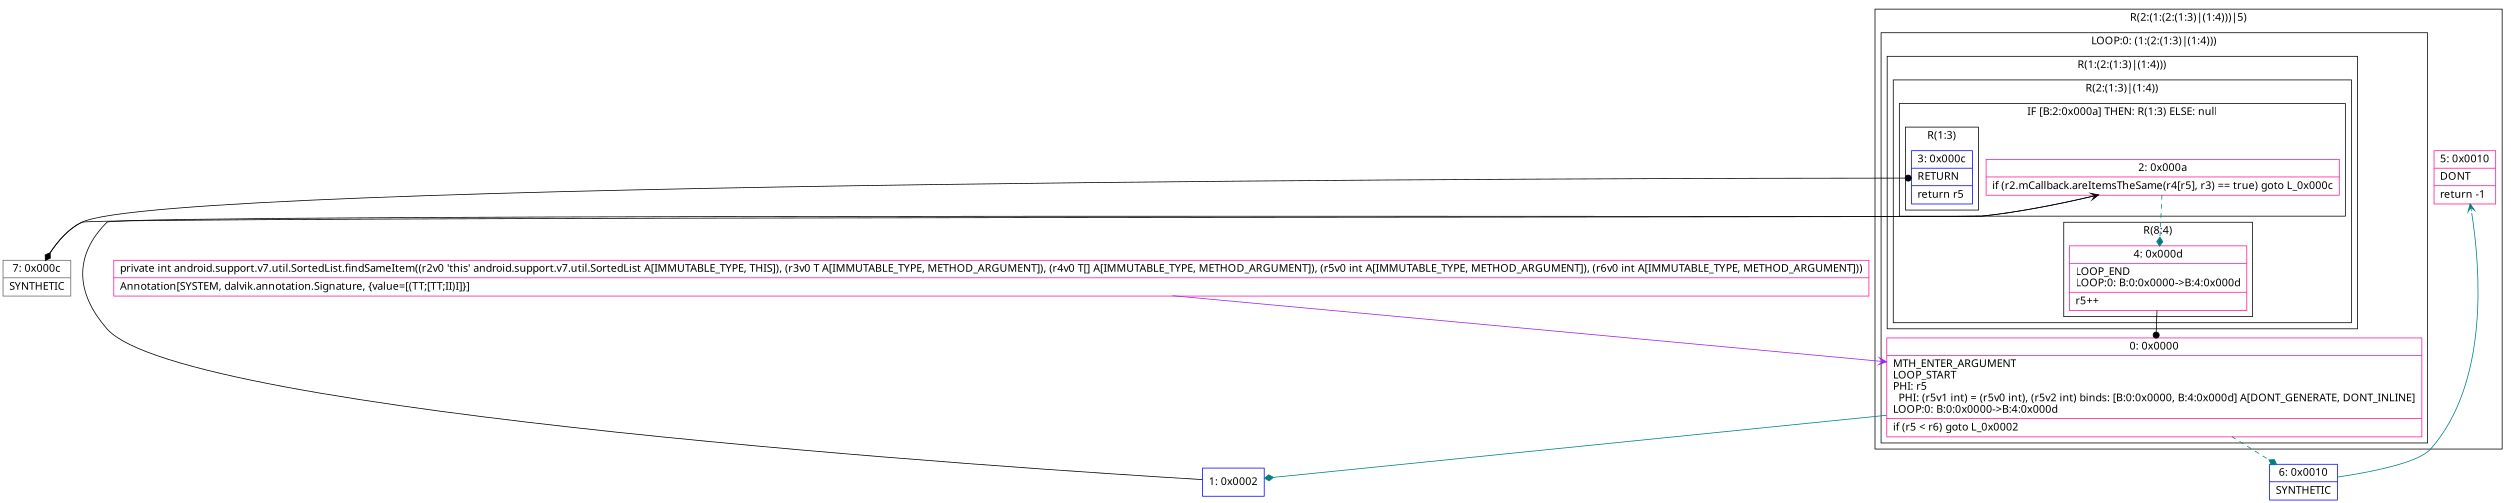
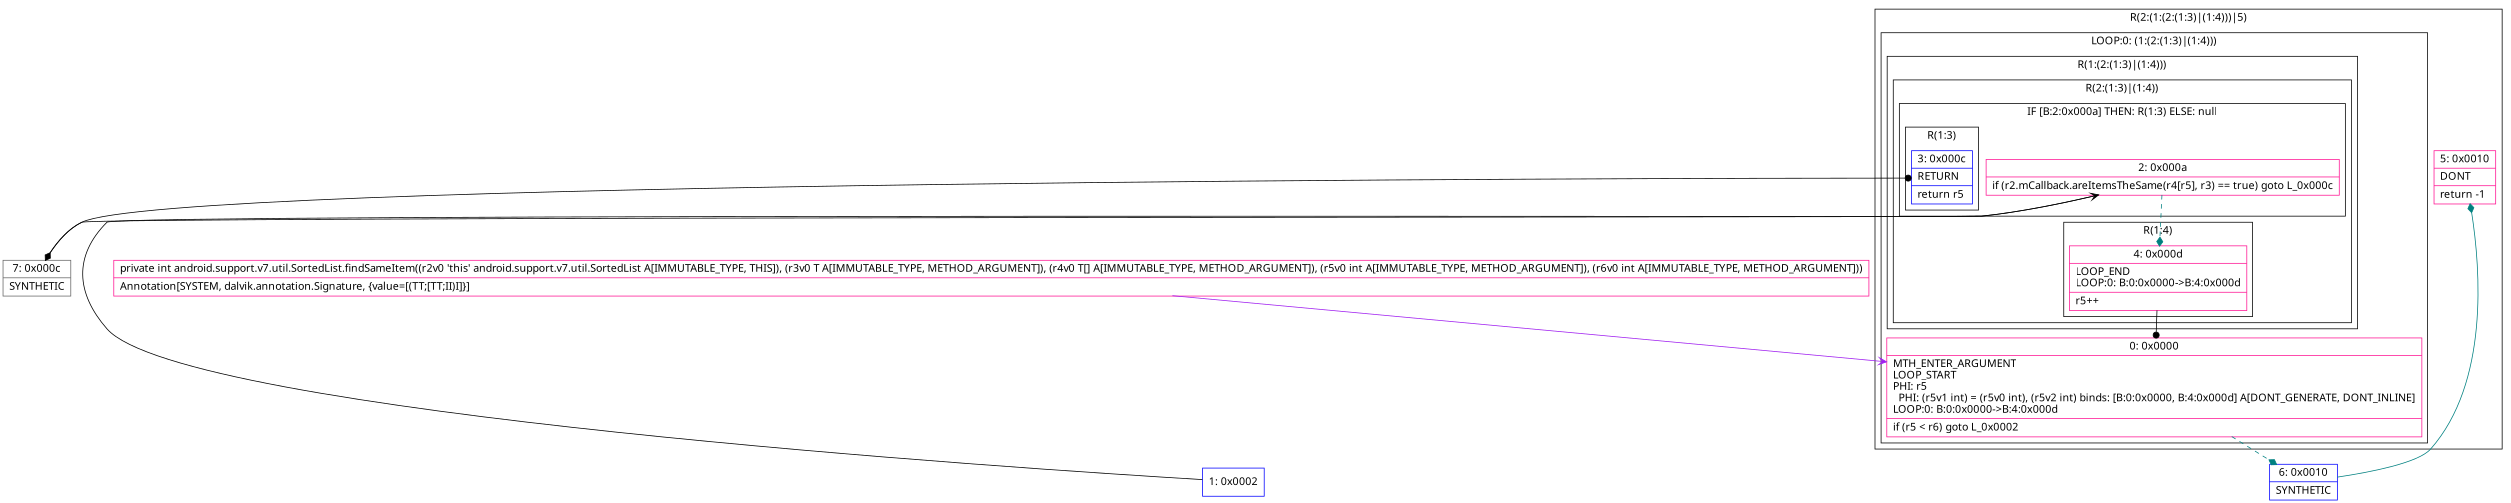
cluster "R(8:4)": label "R(8:4)" -> "R(1:4)"
edge "6: 0x0010" -> "5: 0x0010": arrowhead vee -> diamond
edge "0: 0x0000" -> "1: 0x0002": removed
